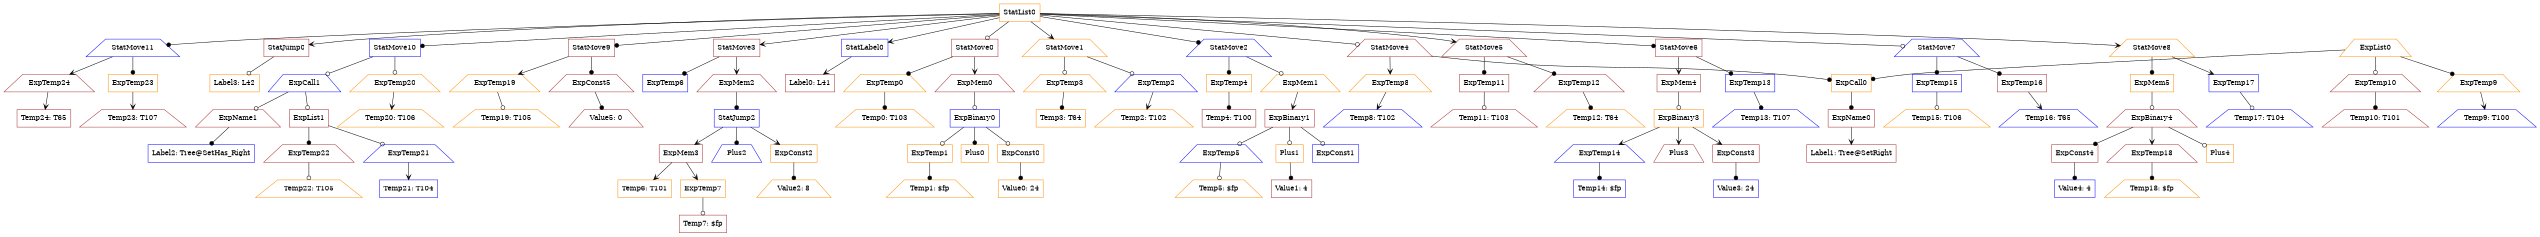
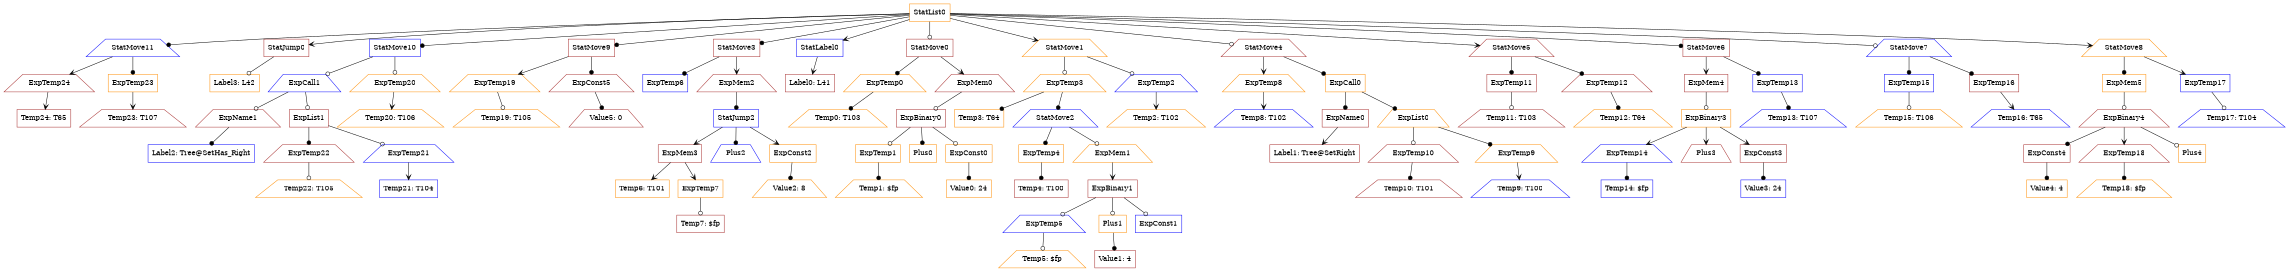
edge "StatList0" -> "StatMove2": now "ExpTemp3" -> "StatMove2"
edge "StatList0" -> "StatMove3": arrowhead vee -> dot
edge "ExpList0" -> "ExpCall0": reversed
node "ExpBinary0": color blue -> brown
node "Value4: 4": color blue -> darkorange
